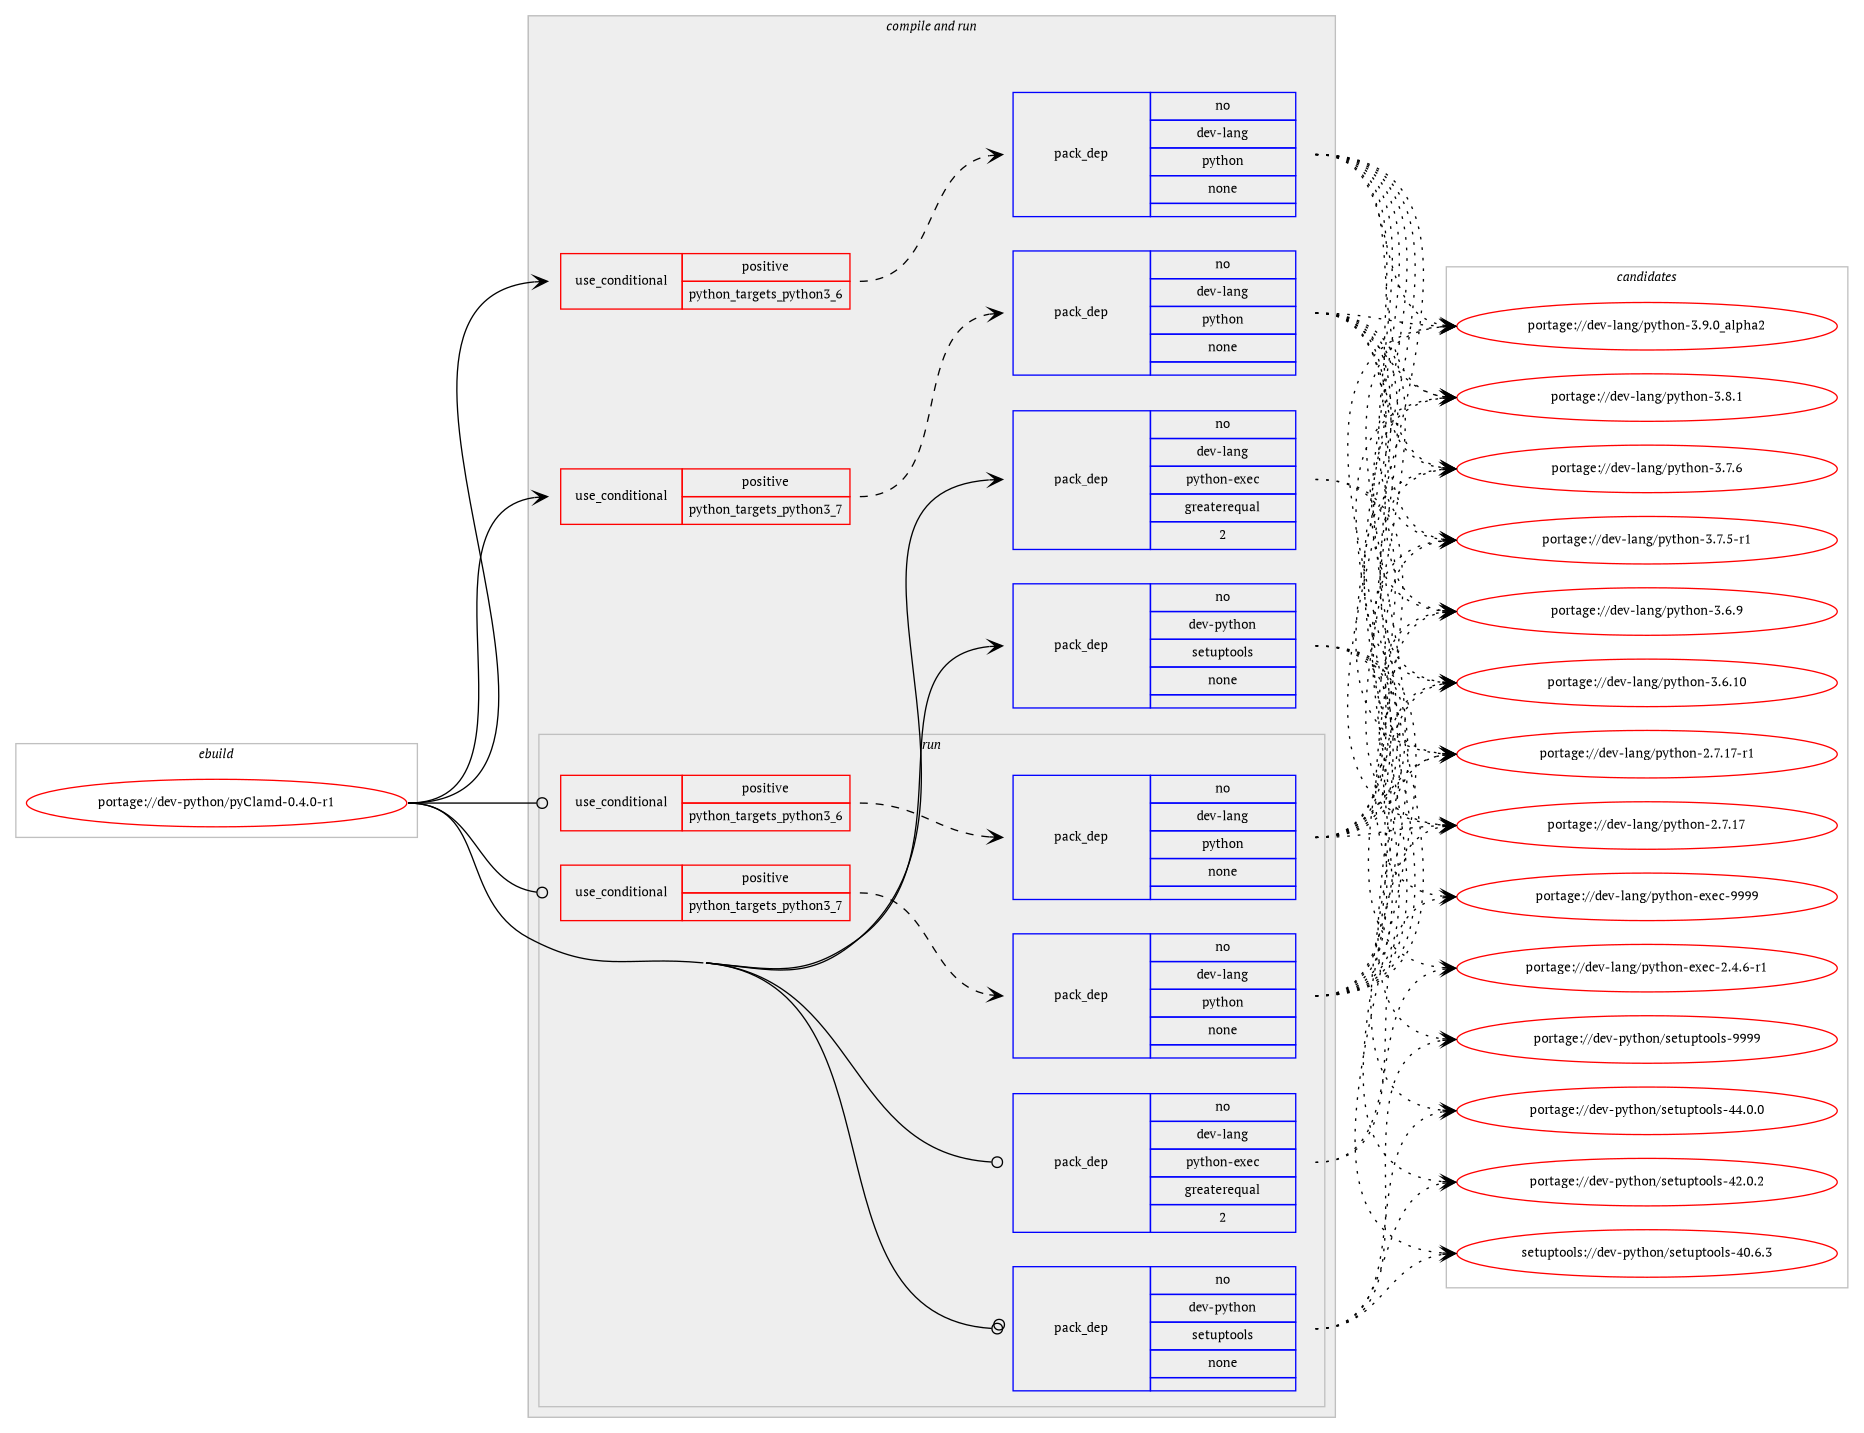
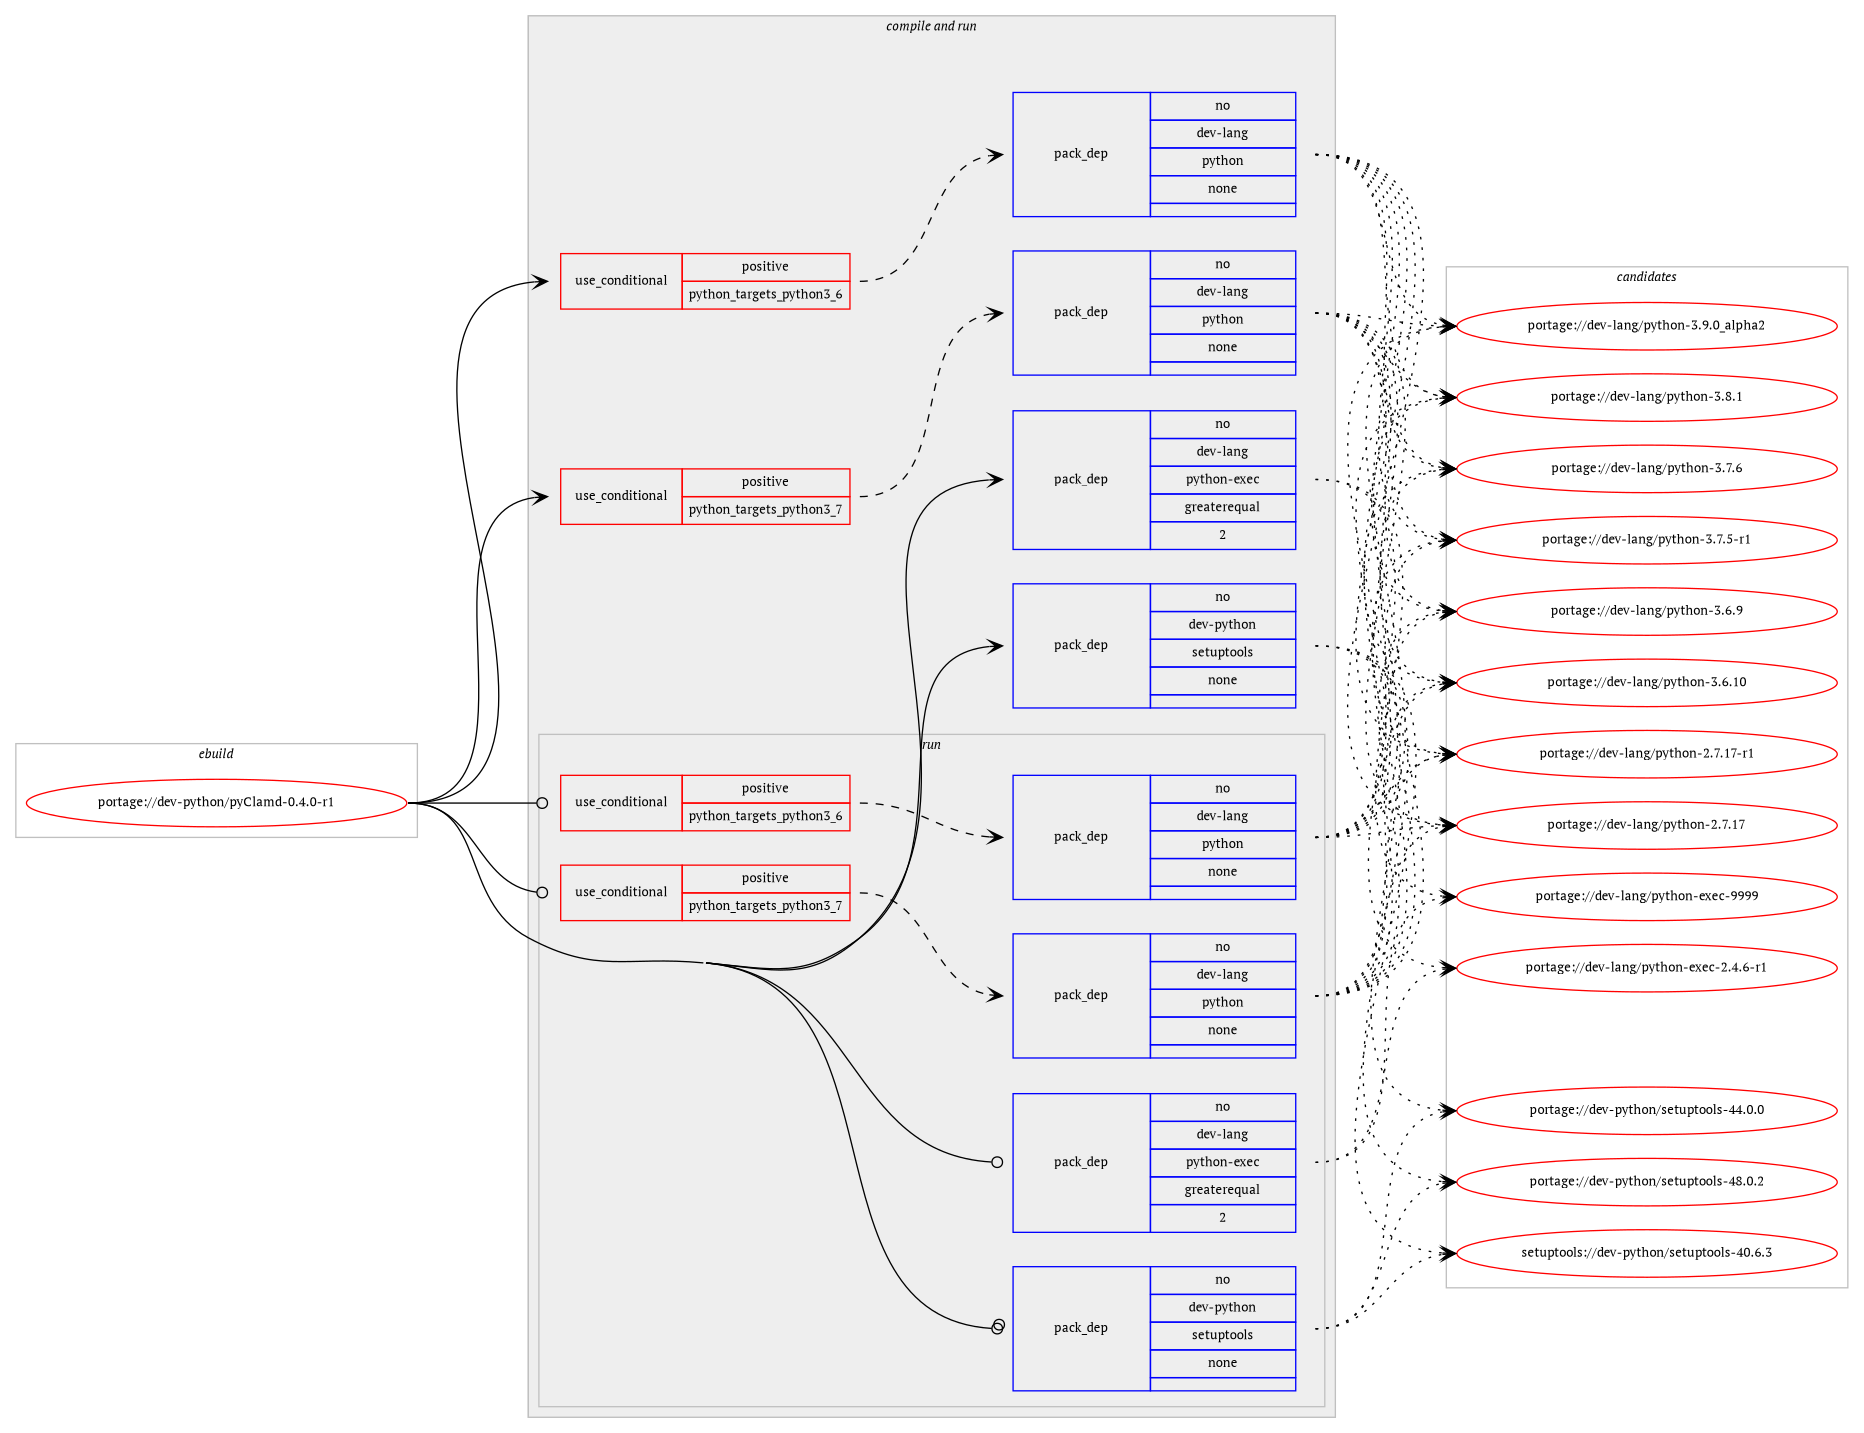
node "portage://dev-python/setuptools-9999": removed
node "portage://dev-python/setuptools-42.0.2": label "portage://dev-python/setuptools-42.0.2" -> "portage://dev-python/setuptools-48.0.2"
